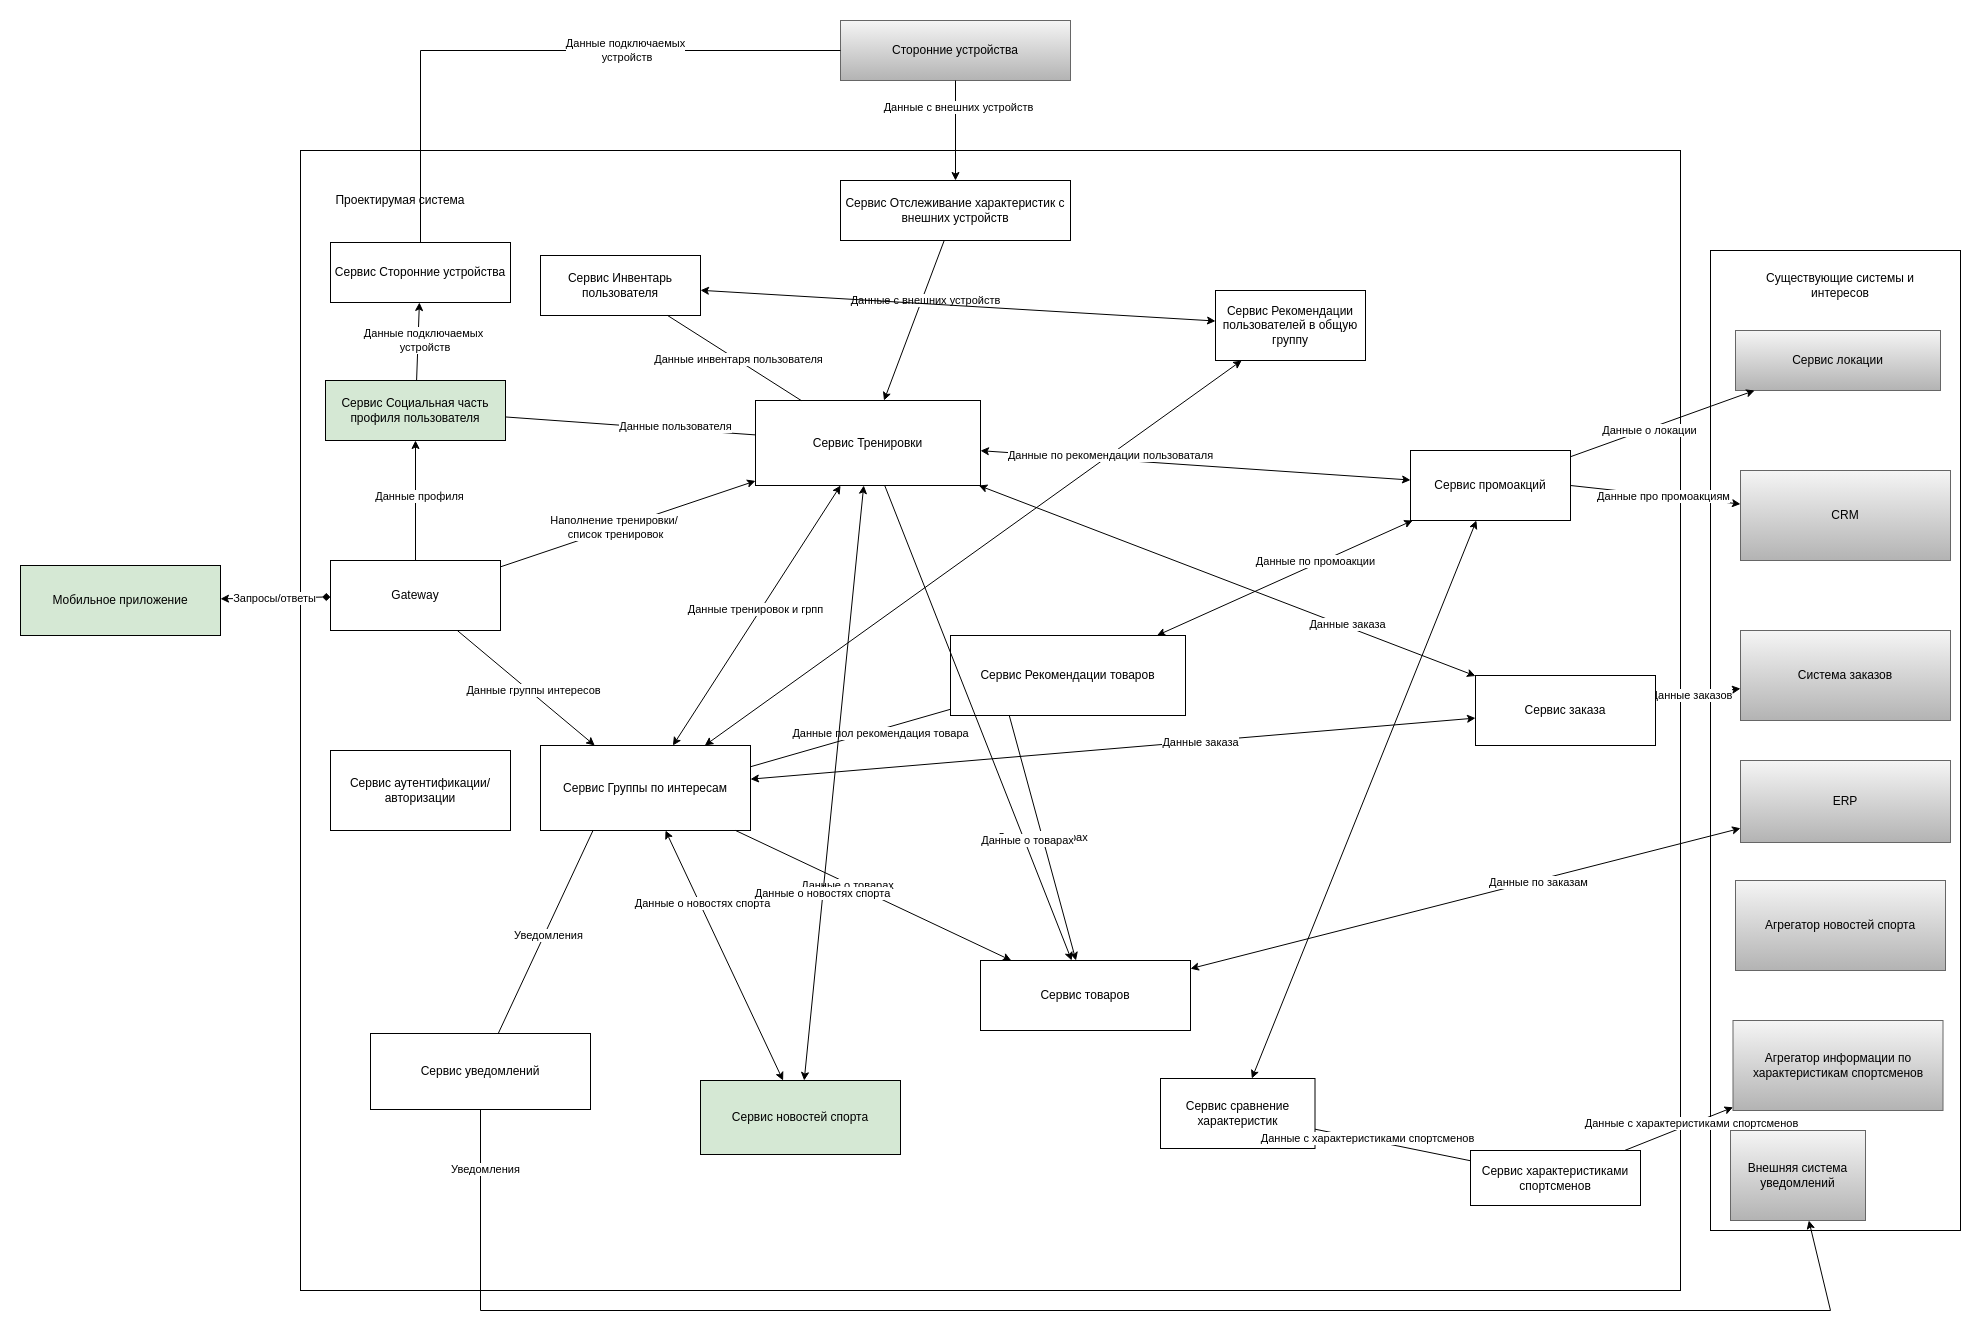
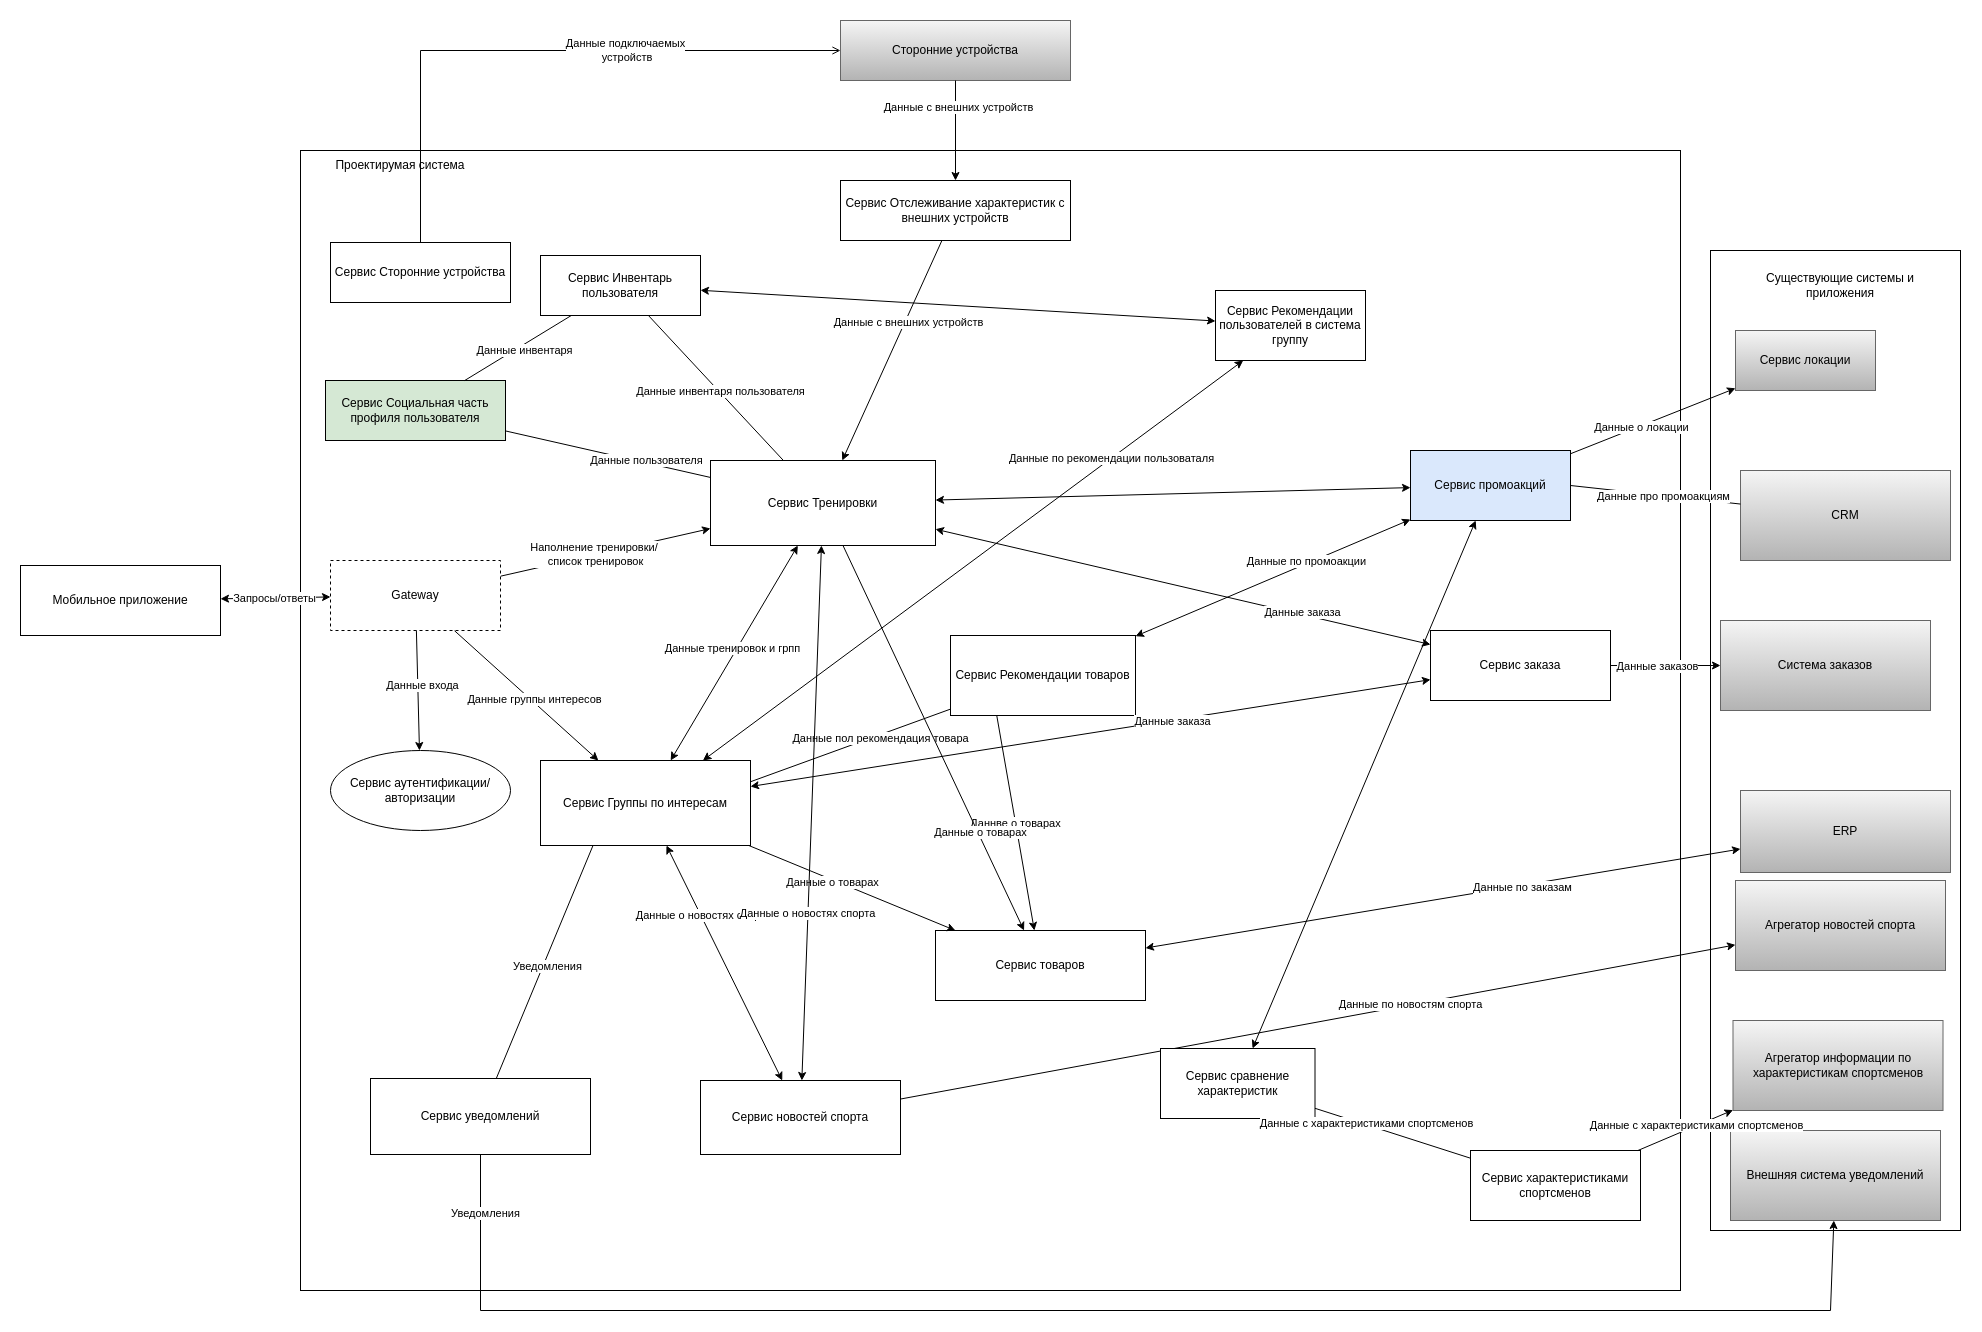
edge "Сторонние устройства" -- "Сервис Сторонние устройства": arrowhead none -> open
node "Проектирумая система": moved (401, 201) -> (401, 166)
node "Существующие системы и интересов": label "Существующие системы и интересов" -> "Существующие системы и приложения"
node "Сервис Рекомендации пользователей в общую группу": label "Сервис Рекомендации пользователей в общую группу" -> "Сервис Рекомендации пользователей в система группу"
edge "Сервис Социальная часть профиля пользователя" -> "Сервис Сторонние устройства": removed, label "Данные подключаемых устройств"
edge "Сервис Инвентарь пользователя" -- "Сервис Социальная часть профиля пользователя": added, label "Данные инвентаря"
node "Сервис локации": size 205x60 -> 140x60
node "Сервис Тренировки": moved (868, 443) -> (823, 503)
node "Сервис промоакций": fillcolor #ffffff -> #dae8fc
edge "Сервис промоакций" -> "CRM": arrowhead classic -> none
edge "Gateway" -> "Сервис Социальная часть профиля пользователя": removed, label "Данные профиля"
node "Gateway": style solid -> dashed
edge "Gateway" -- "Мобильное приложение": arrowhead diamond -> classic
node "Мобильное приложение": fillcolor #d5e8d4 -> #ffffff
node "Сервис Рекомендации товаров": size 235x80 -> 185x80
node "Система заказов": moved (1846, 676) -> (1826, 666)
edge "Gateway" -> "Сервис аутентификации/авторизации": added, label "Данные входа"
node "Сервис заказа": moved (1566, 711) -> (1521, 666)
node "Сервис Группы по интересам": moved (646, 788) -> (646, 803)
node "Сервис аутентификации/авторизации": shape rectangle -> ellipse
node "ERP": moved (1846, 802) -> (1846, 832)
node "Сервис товаров": moved (1086, 996) -> (1041, 966)
edge "Сервис новостей спорта" -> "Агрегатор новостей спорта": added, label "Данные по новостям спорта"
node "Сервис уведомлений": moved (481, 1072) -> (481, 1117)
node "Сервис сравнение характеристик": moved (1238, 1114) -> (1238, 1084)
node "Сервис новостей спорта": fillcolor #d5e8d4 -> #ffffff
node "Внешняя система уведомлений": size 135x90 -> 210x90
node "Сервис характеристиками спортсменов": size 170x55 -> 170x70
